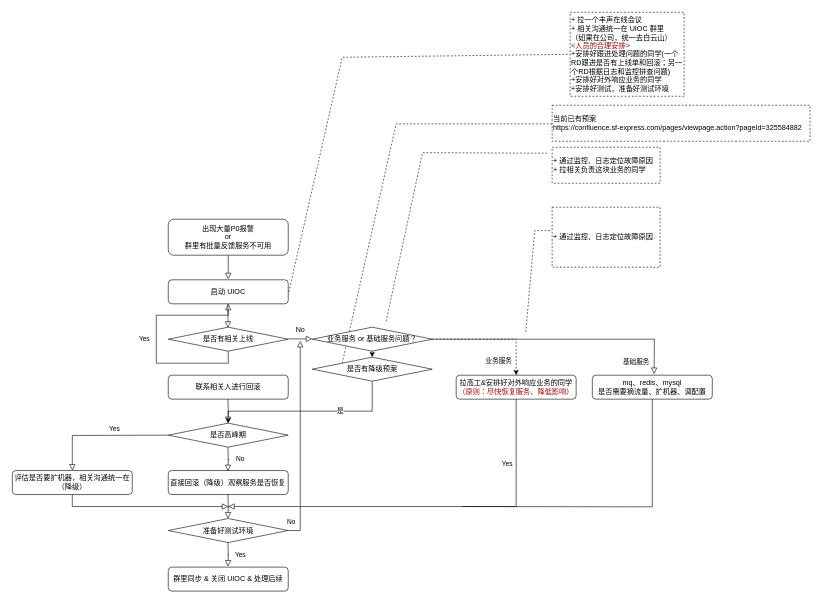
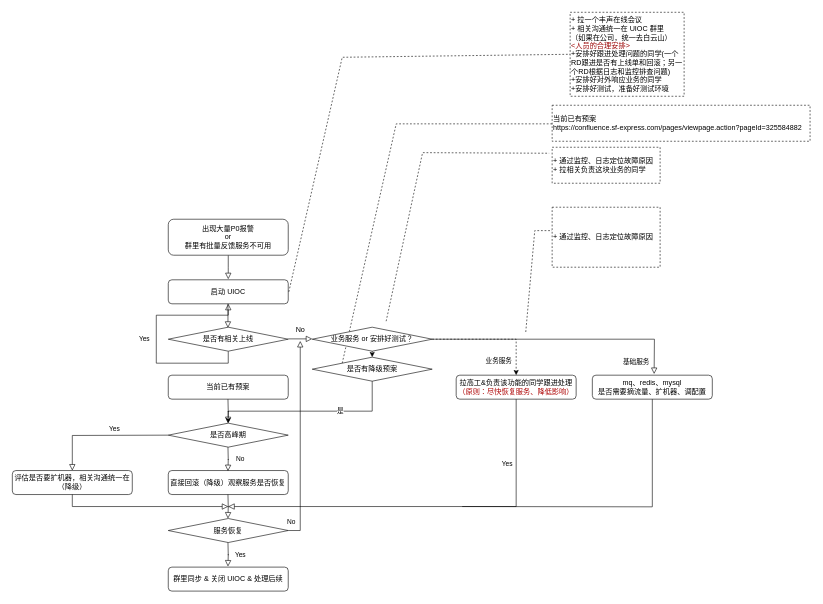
node "业务服务 or 基础服务问题？": label "业务服务 or 基础服务问题？" -> "业务服务 or 安排好测试？"
node "联系相关人进行回滚": label "联系相关人进行回滚" -> "当前已有预案"
node "拉高工&安排好对外响应业务的同学 （原则：尽快恢复服务、降低影响）": label "拉高工&安排好对外响应业务的同学 （原则：尽快恢复服务、降低影响）" -> "拉高工&负责该功能的同学跟进处理 （原则：尽快恢复服务、降低影响）"
node "准备好测试环境": label "准备好测试环境" -> "服务恢复"
